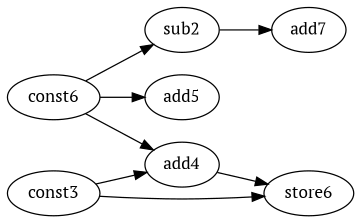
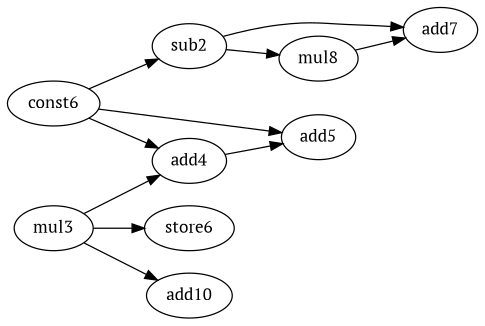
node "mul8": added
edge "add4" -> "store6": now "add4" -> "add5"
node "const3": label "const3" -> "mul3"
node "add10": added
